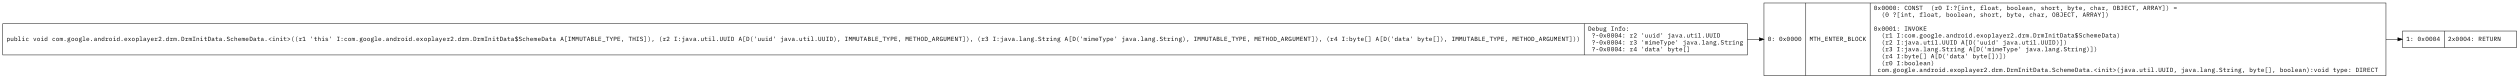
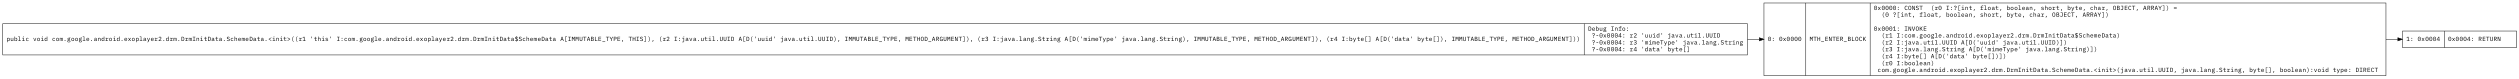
node "1: 0x0004": text "2x0004: RETURN" -> "0x0004: RETURN"
